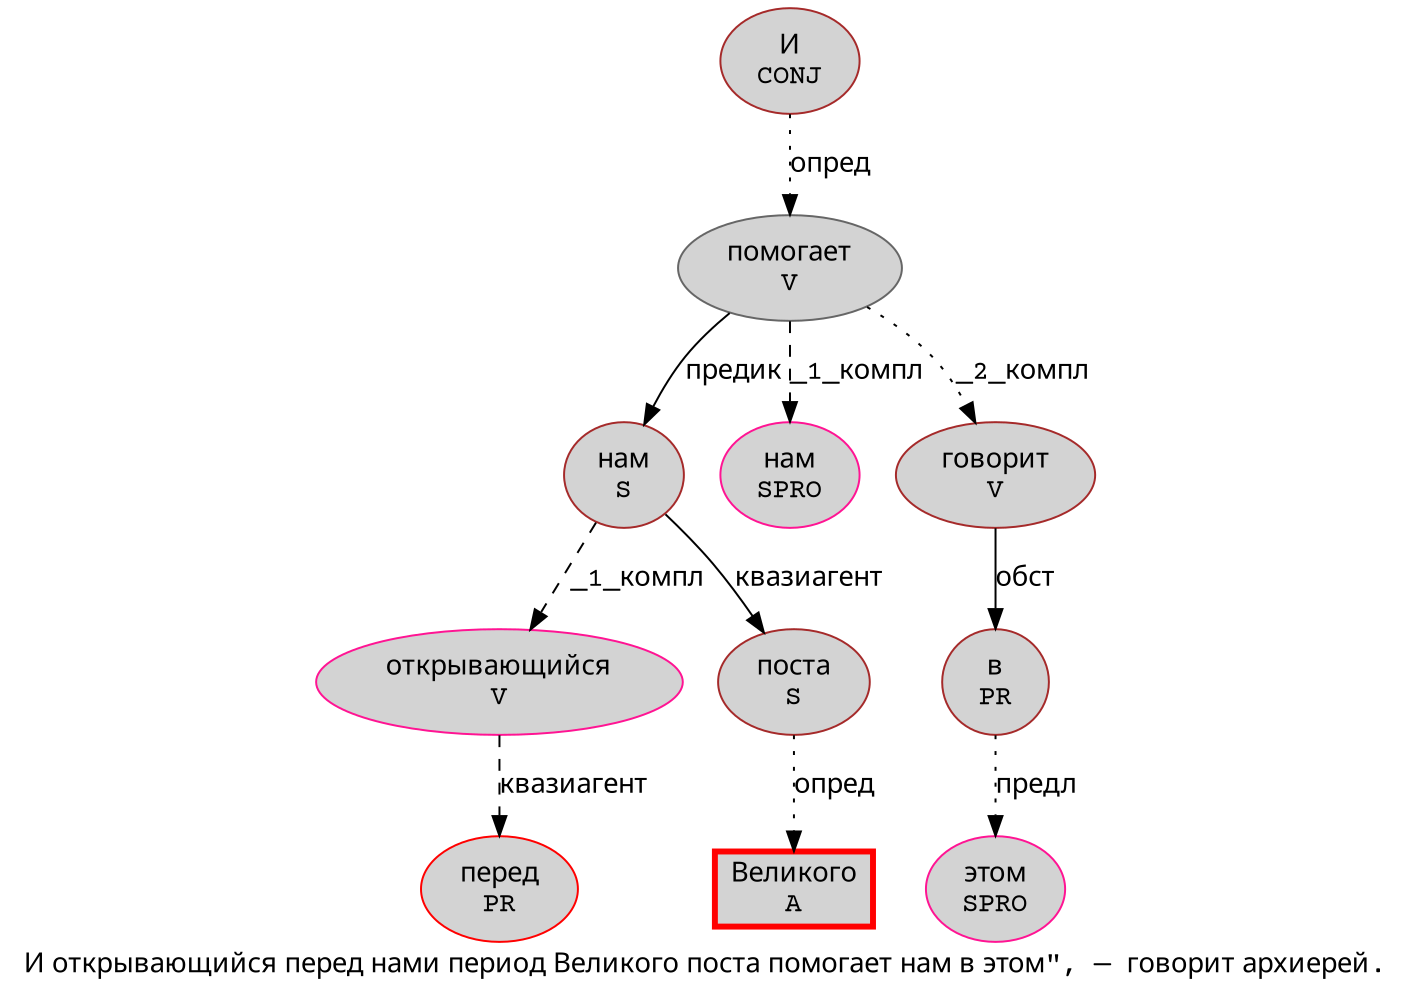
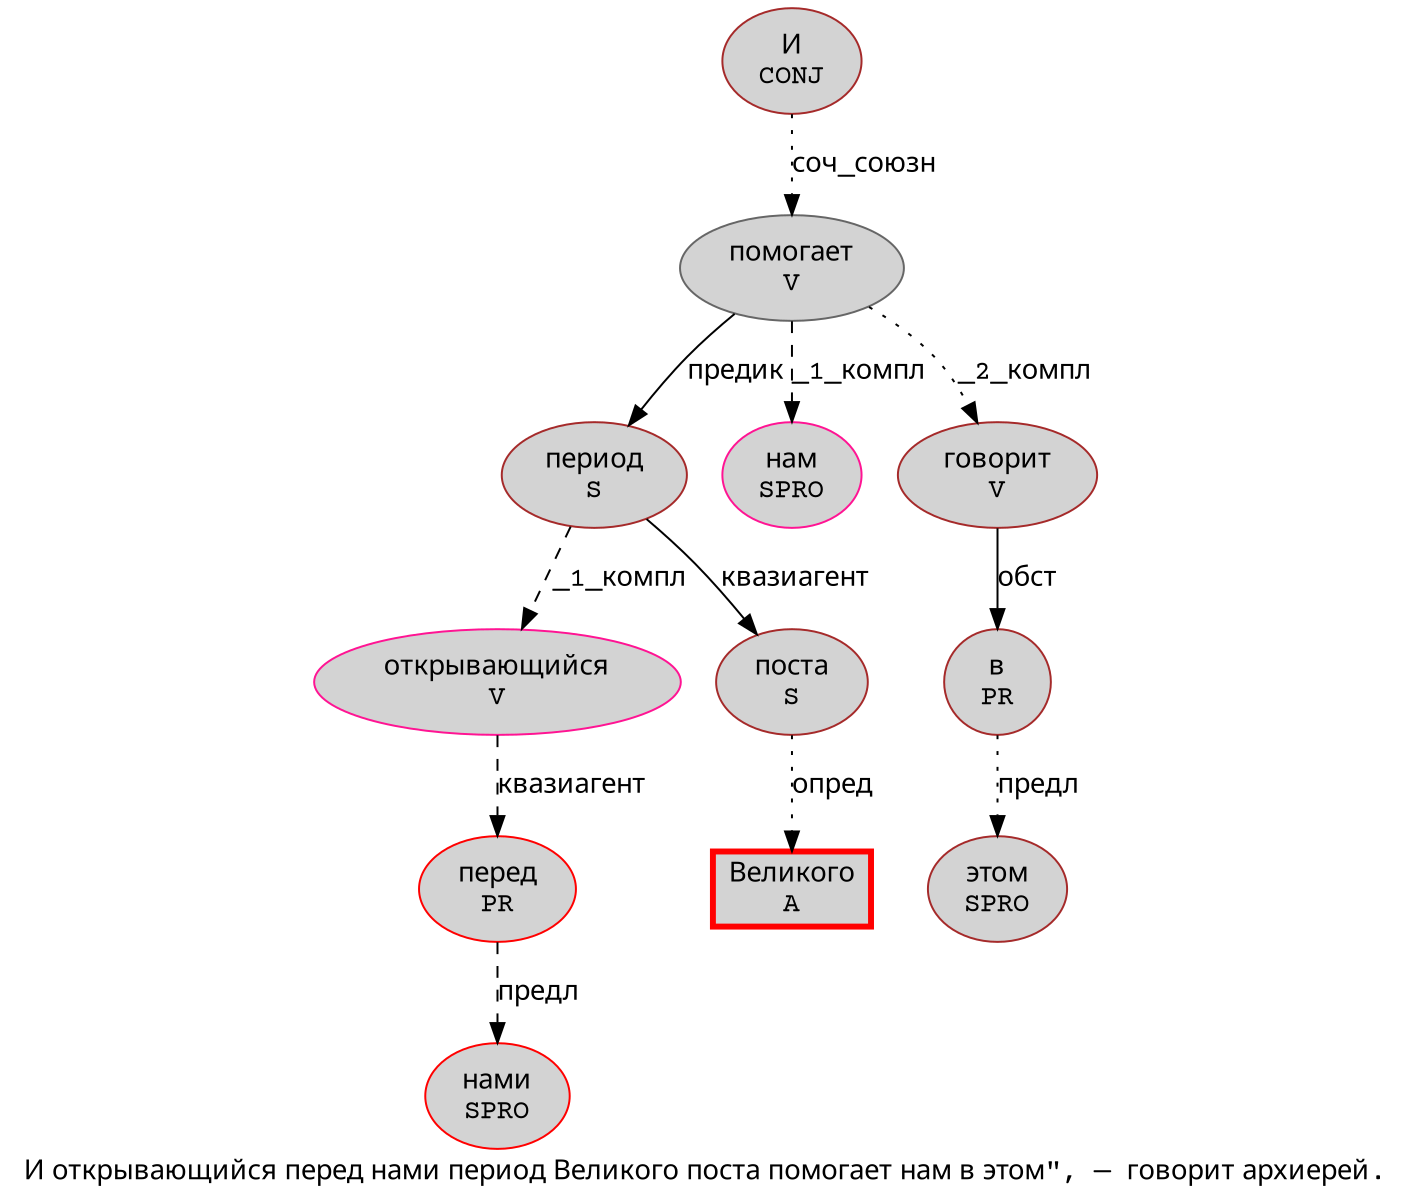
edge "И CONJ" -> "помогает V": label "опред" -> "соч_союзн"
node "нам S": label "нам S" -> "период S"
node "этом SPRO": color deeppink -> brown
node "нами SPRO": added
